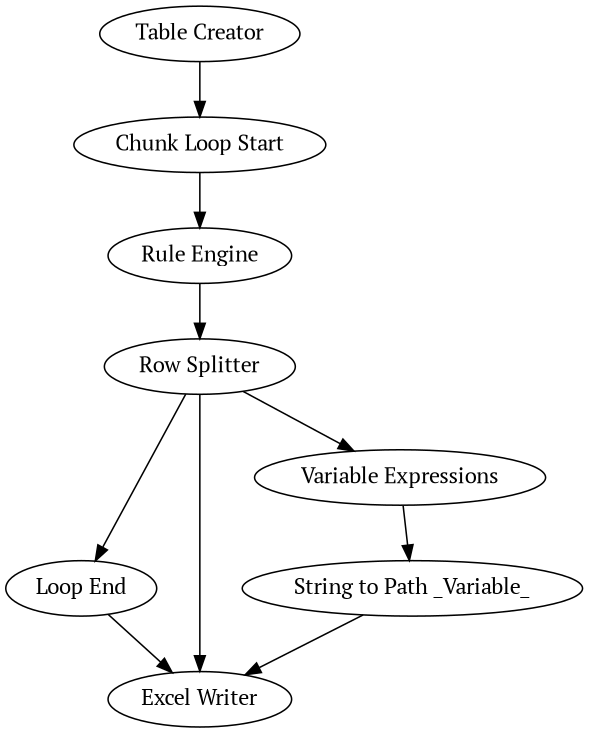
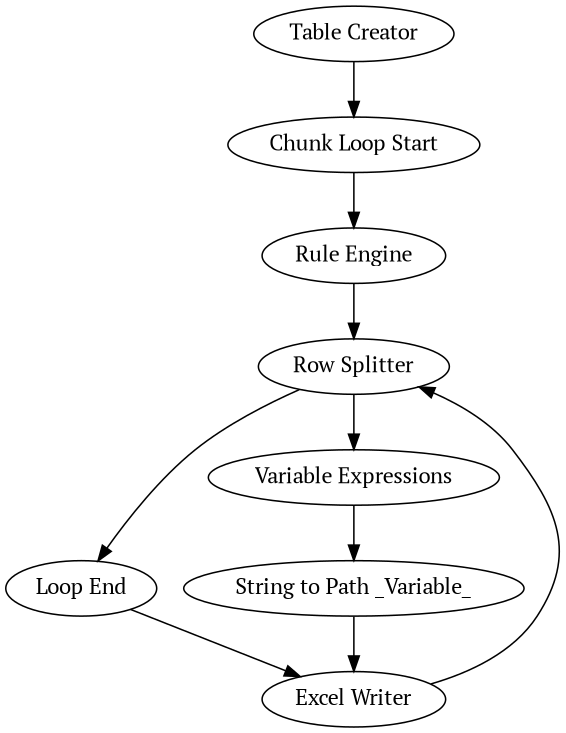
edge "Row Splitter" -> "Excel Writer": reversed
